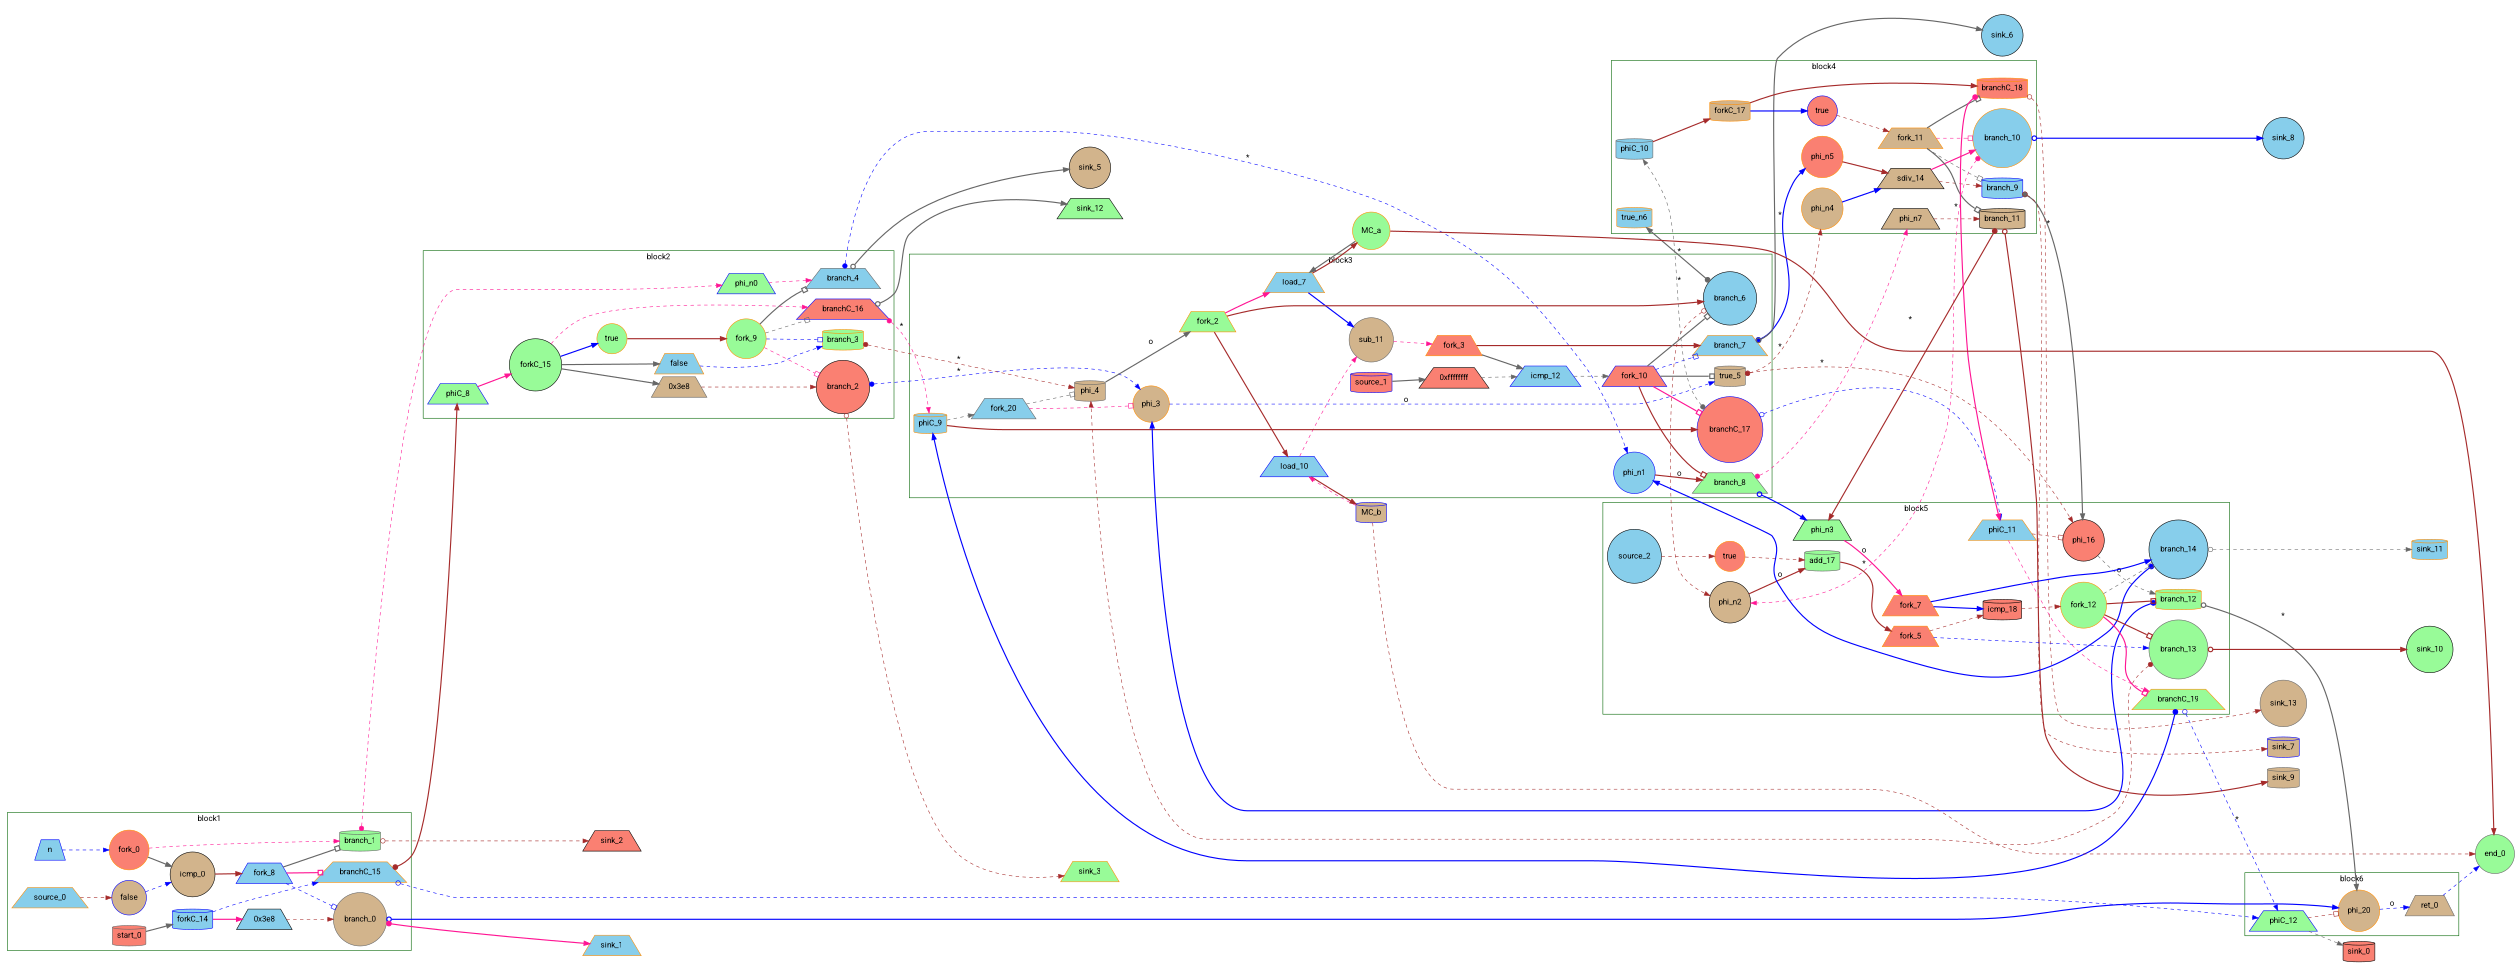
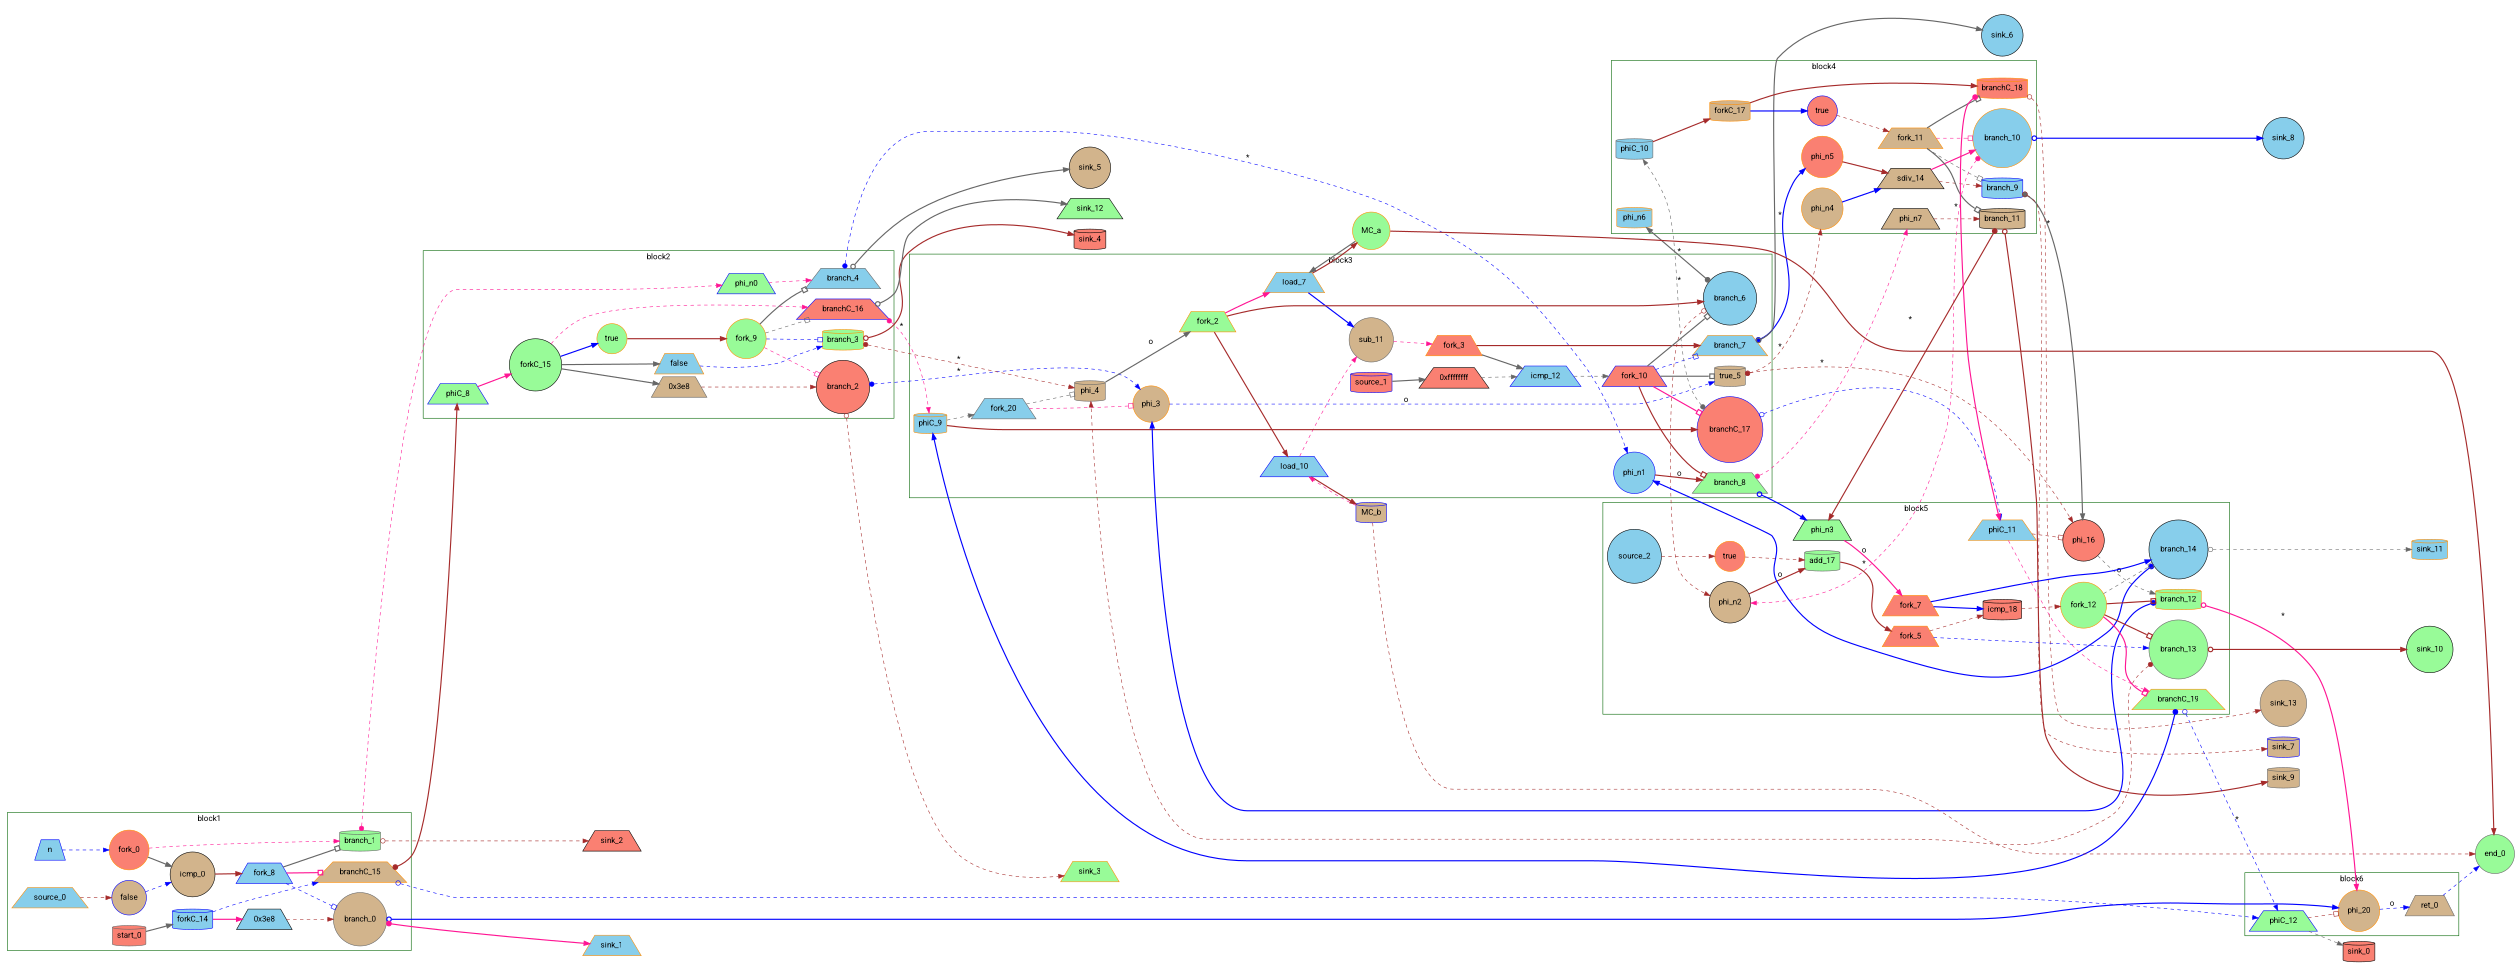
node "true_n6": label "true_n6" -> "phi_n6"
node "sink_4": added
edge "branch_12" -- "phi_20": color gray40 -> deeppink
node "branchC_15": fillcolor skyblue -> tan
